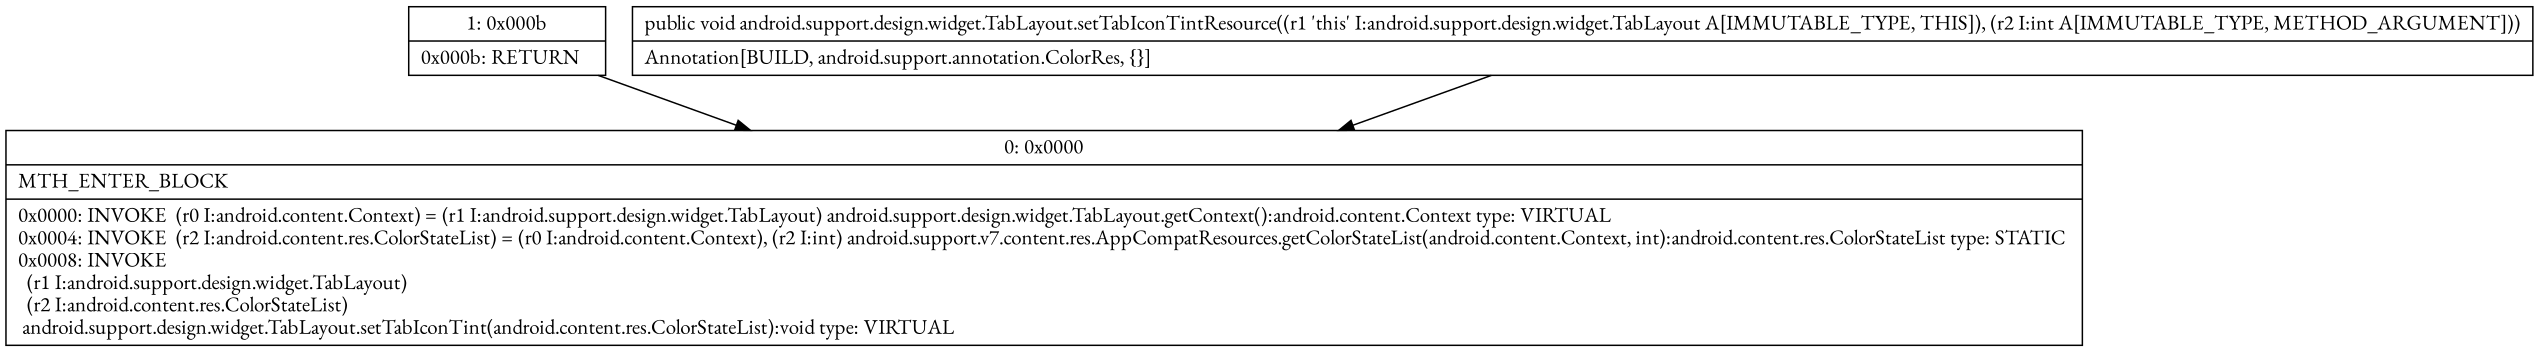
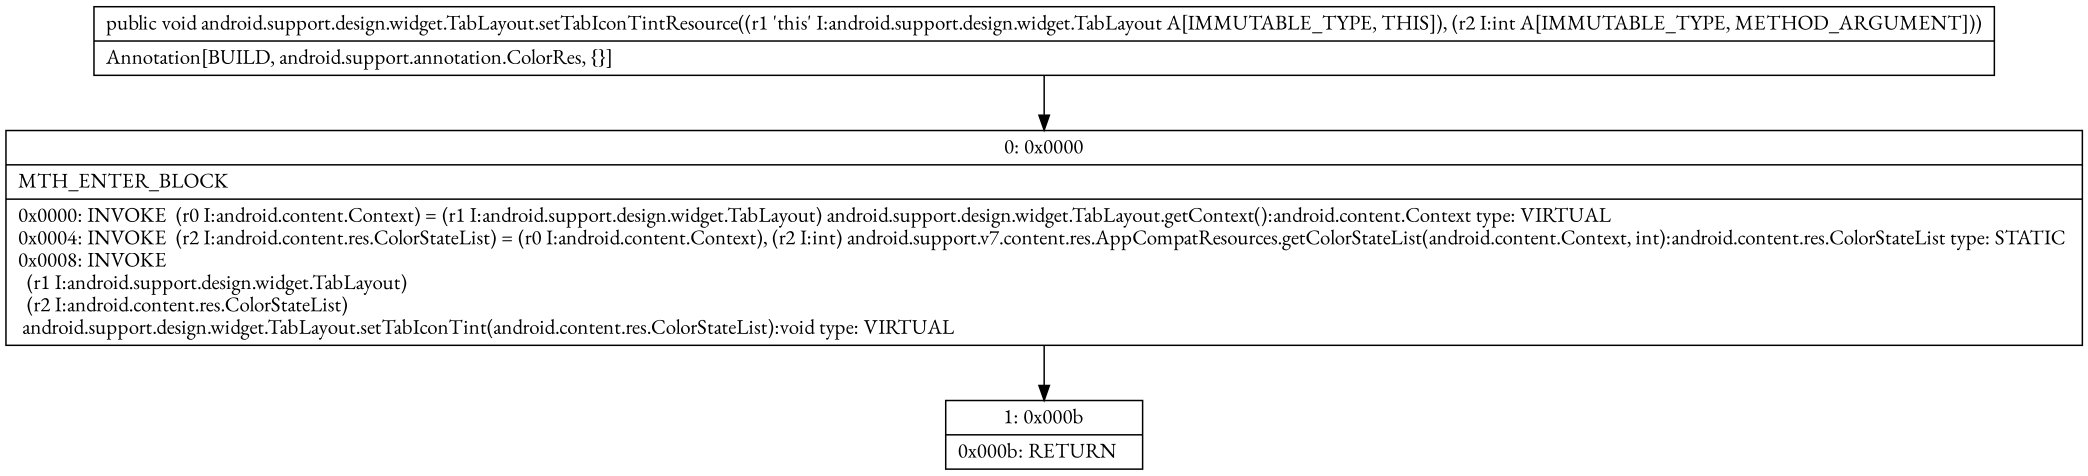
edge "1: 0x000b" -> "0: 0x0000": reversed
